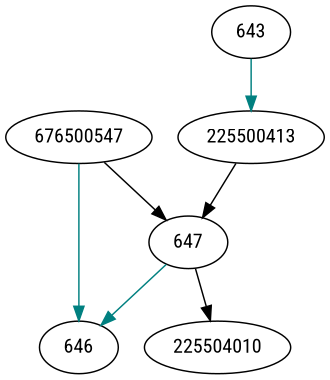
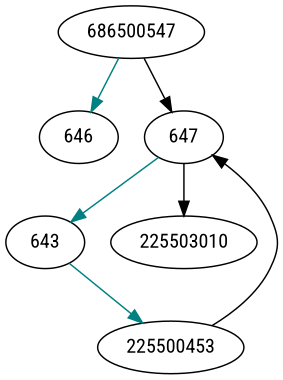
node "676500547": label "676500547" -> "686500547"
node "225500413": label "225500413" -> "225500453"
edge "647" -> "646": now "647" -> "643"
node "225504010": label "225504010" -> "225503010"
